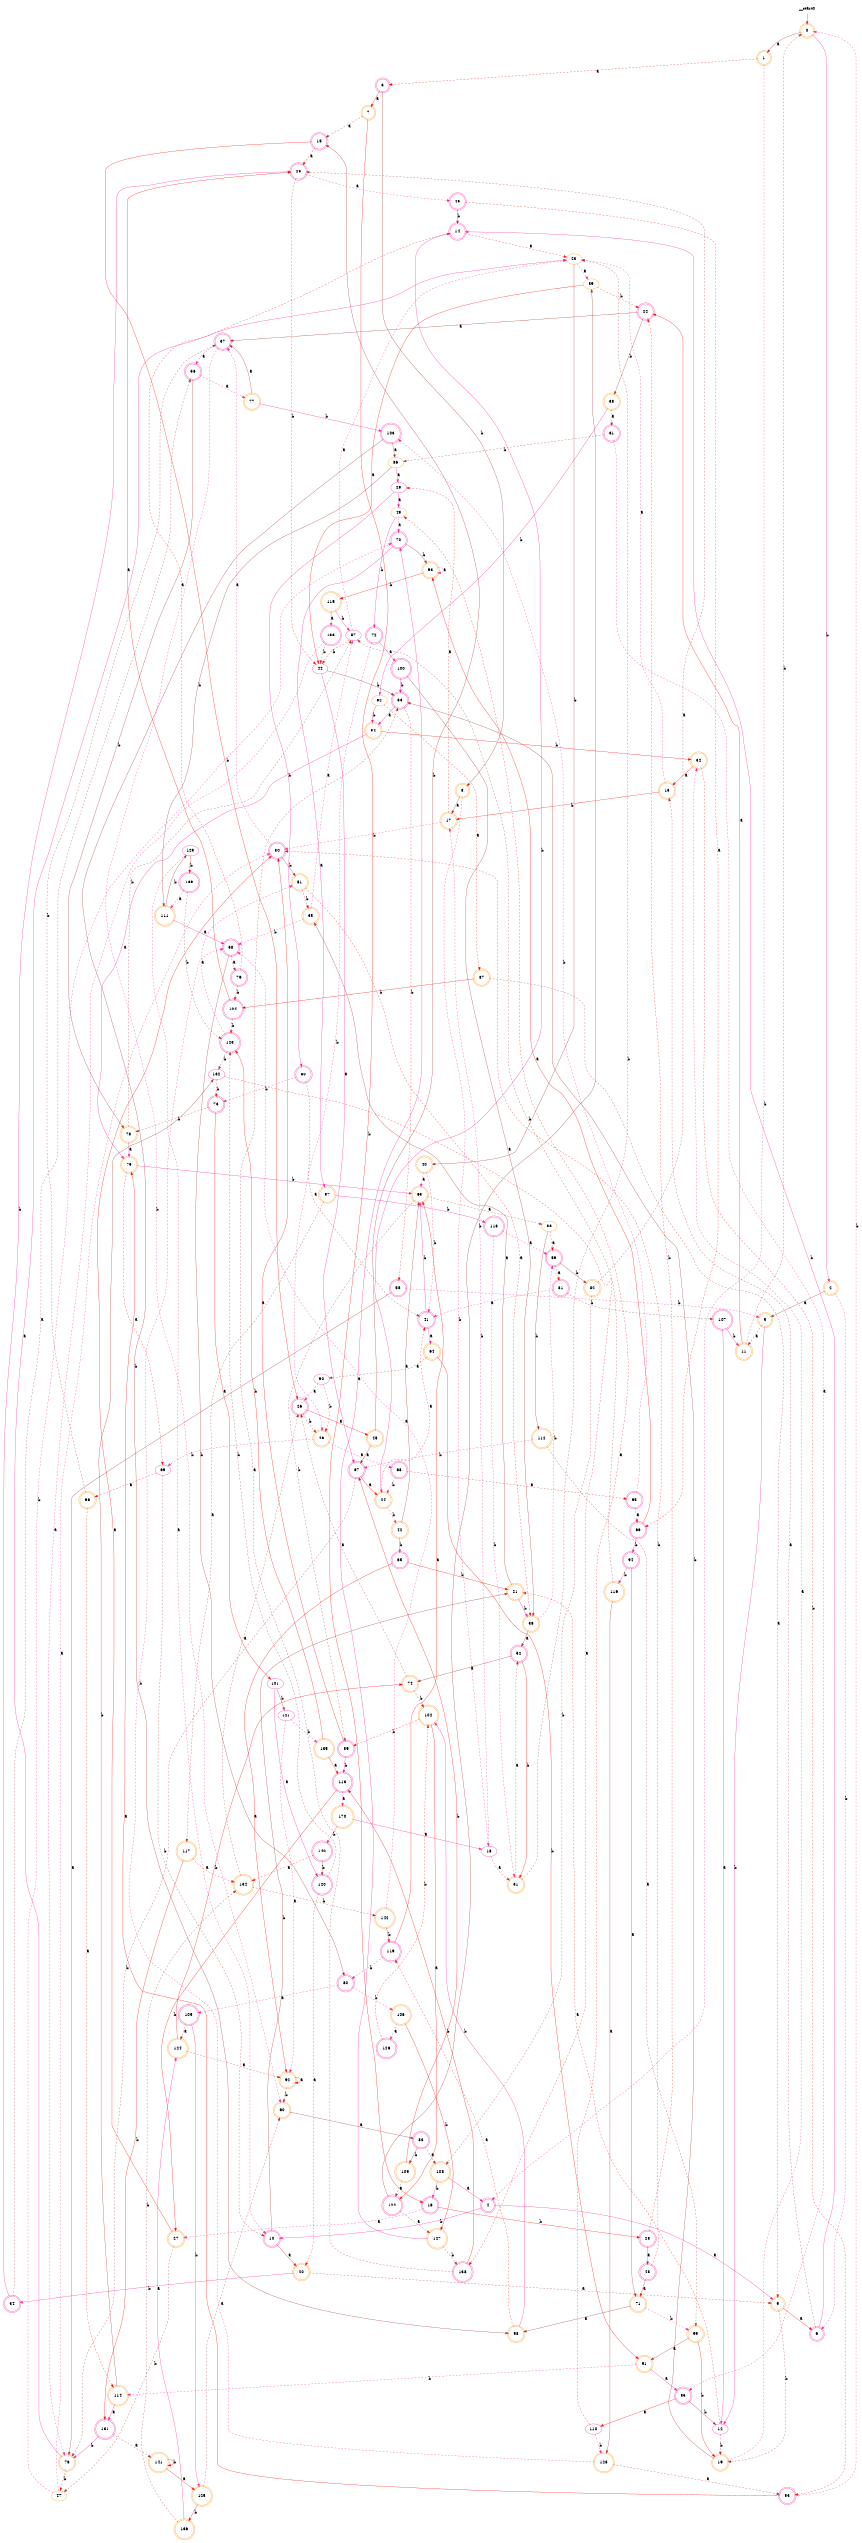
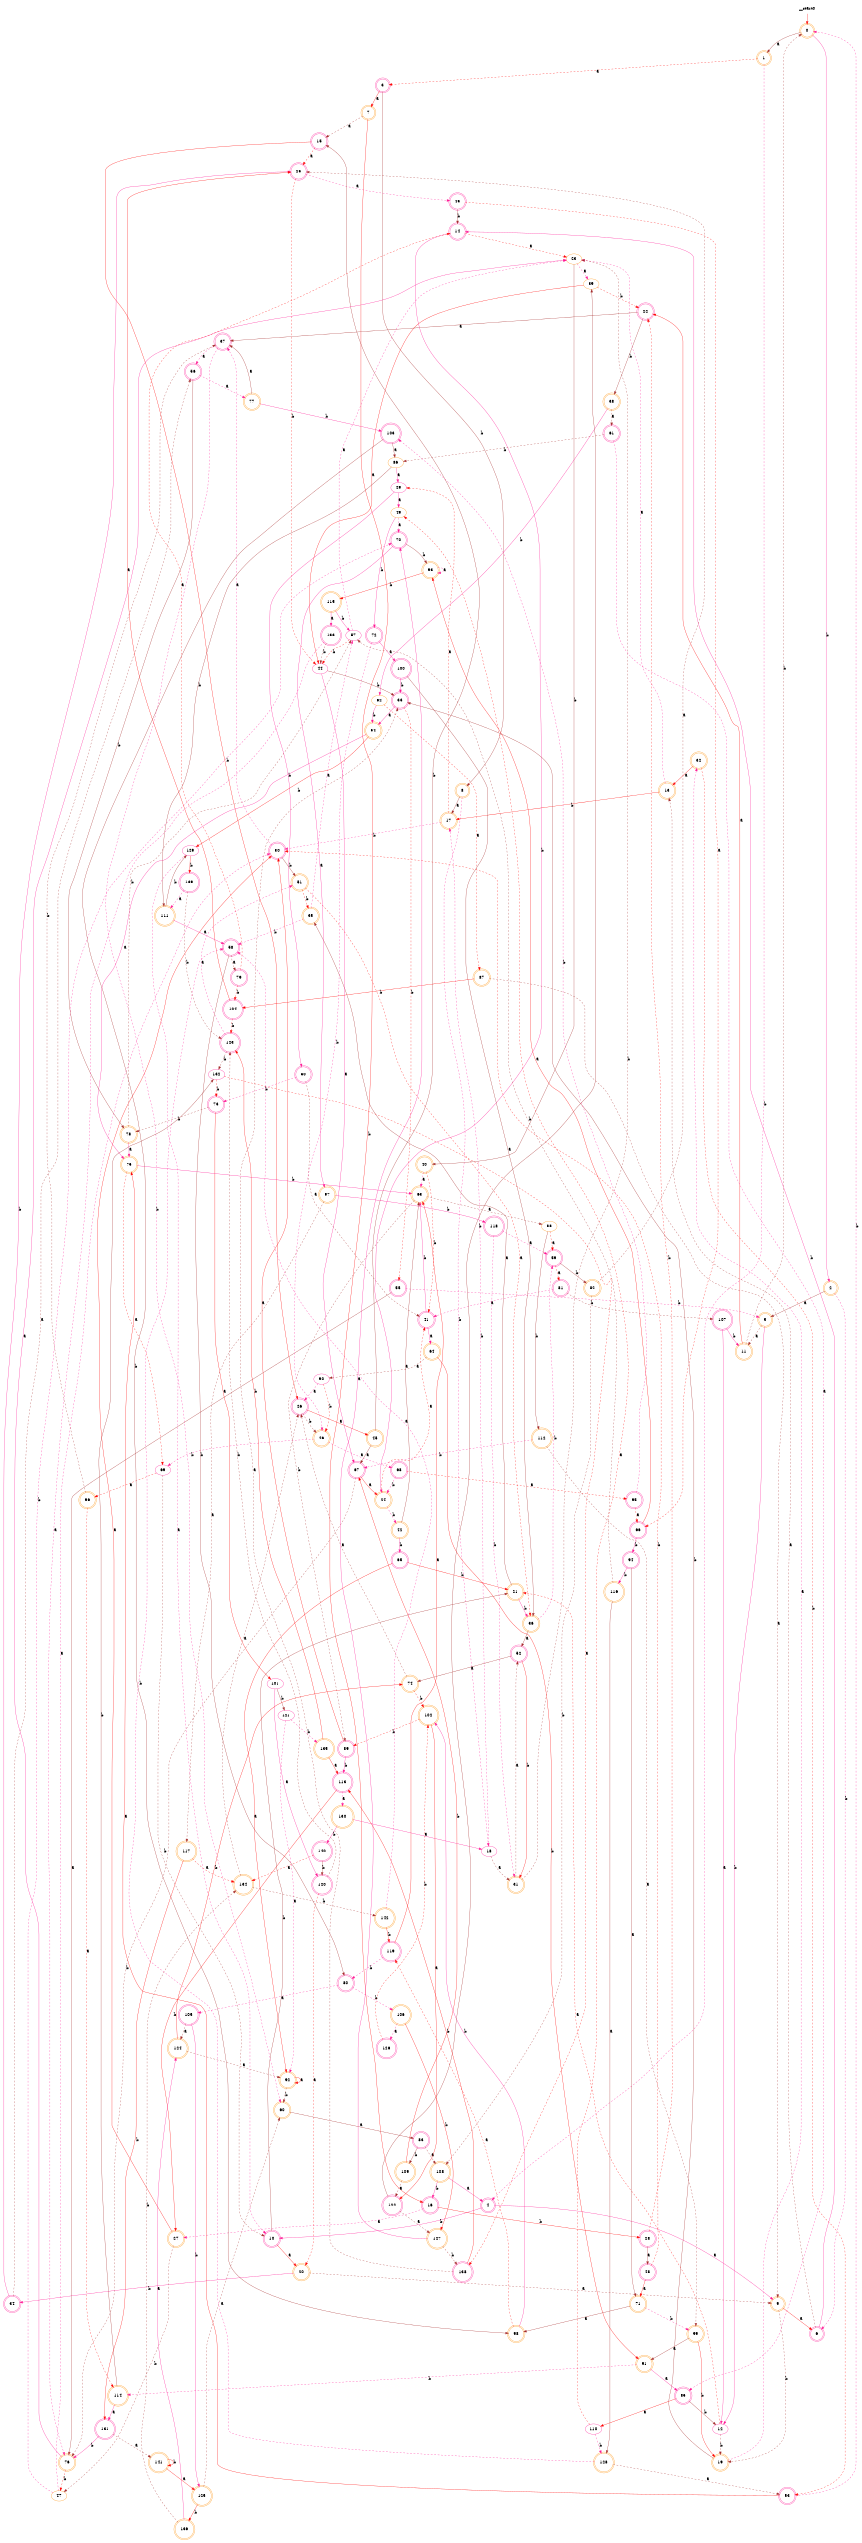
edge "54" -> "32": now "54" -> "129"
edge "40" -> "41": color deeppink -> red
node "170": label "170" -> "130"
